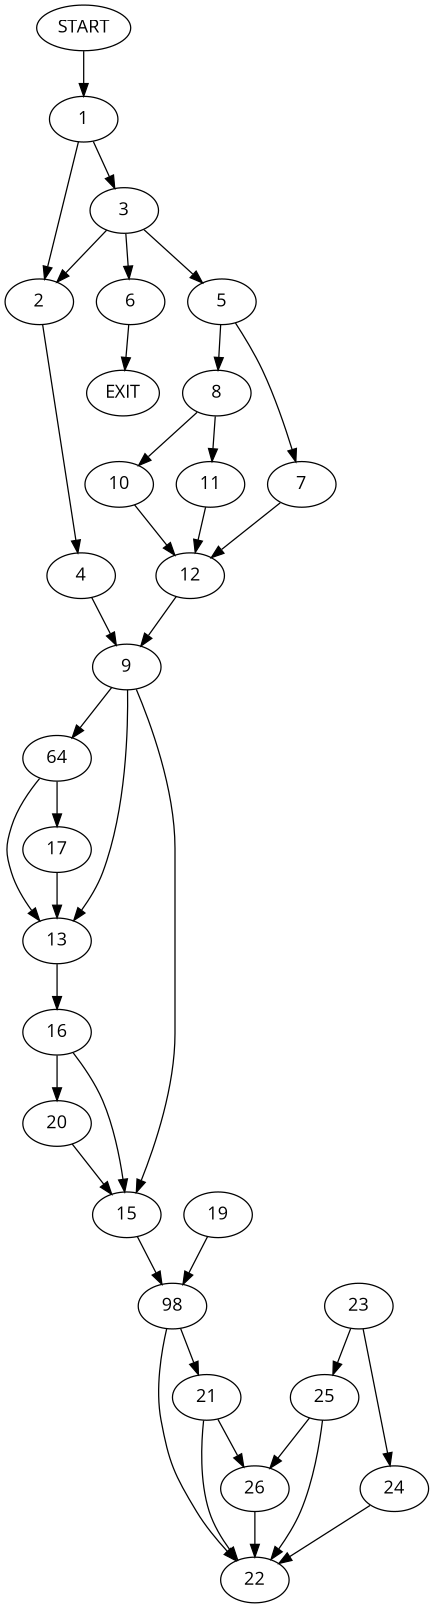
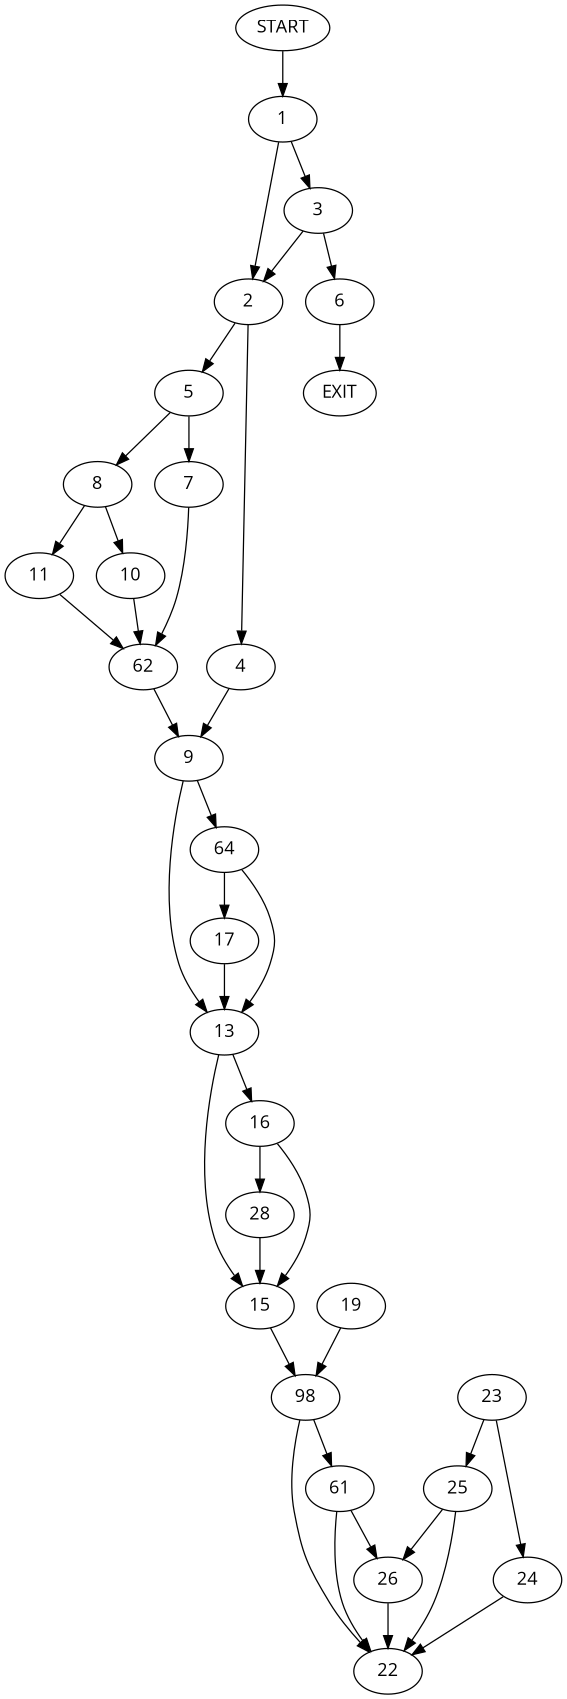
edge "3" -> "5": now "2" -> "5"
node "12": label "12" -> "62"
edge "9" -> "15": now "13" -> "15"
node "20": label "20" -> "28"
node "21": label "21" -> "61"
